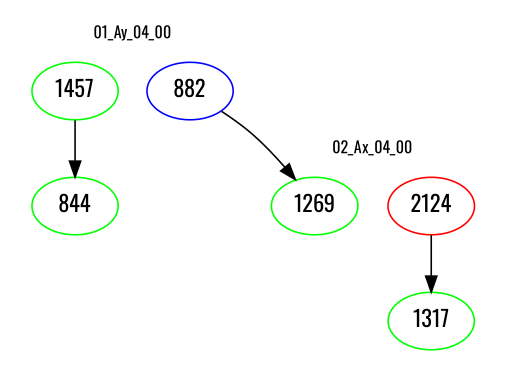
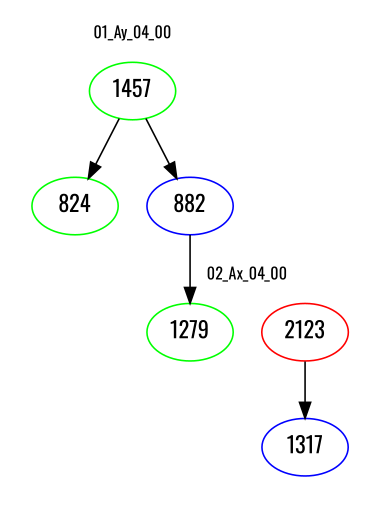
edge "1457" -> "882": added
node "844": label "844" -> "824"
node "1269": label "1269" -> "1279"
node "2124": label "2124" -> "2123"
node "1317": color green -> blue
